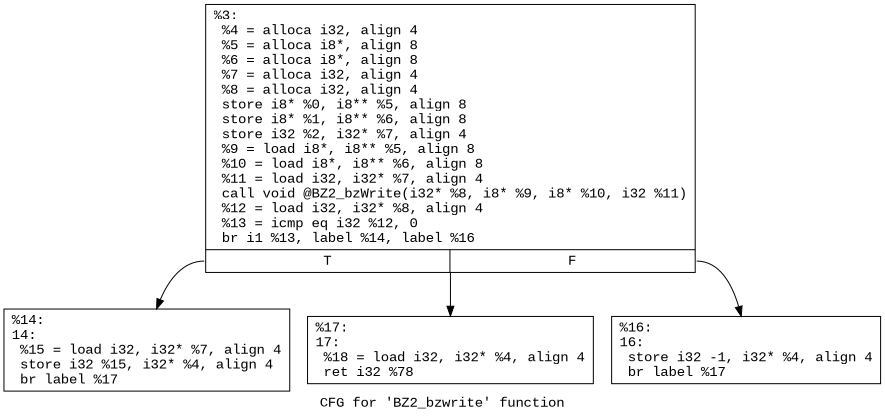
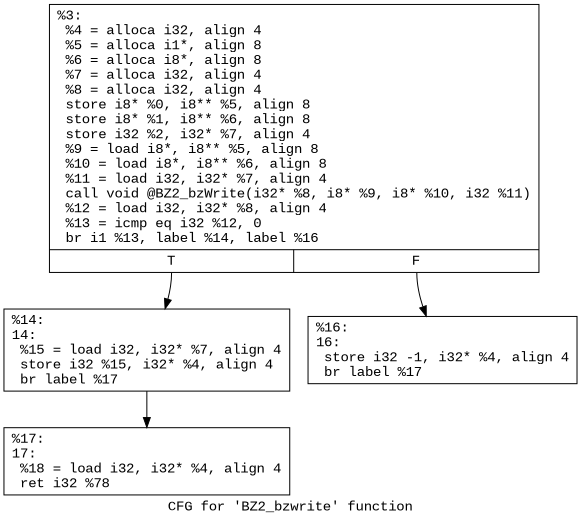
node "%3:": text "%5 = alloca i8*, align 8" -> "%5 = alloca i1*, align 8"
edge "%3:" -> "%17:": now "%14:" -> "%17:"
